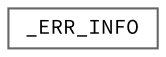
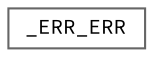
node "_ERR_INFO": label "_ERR_INFO" -> "_ERR_ERR"
